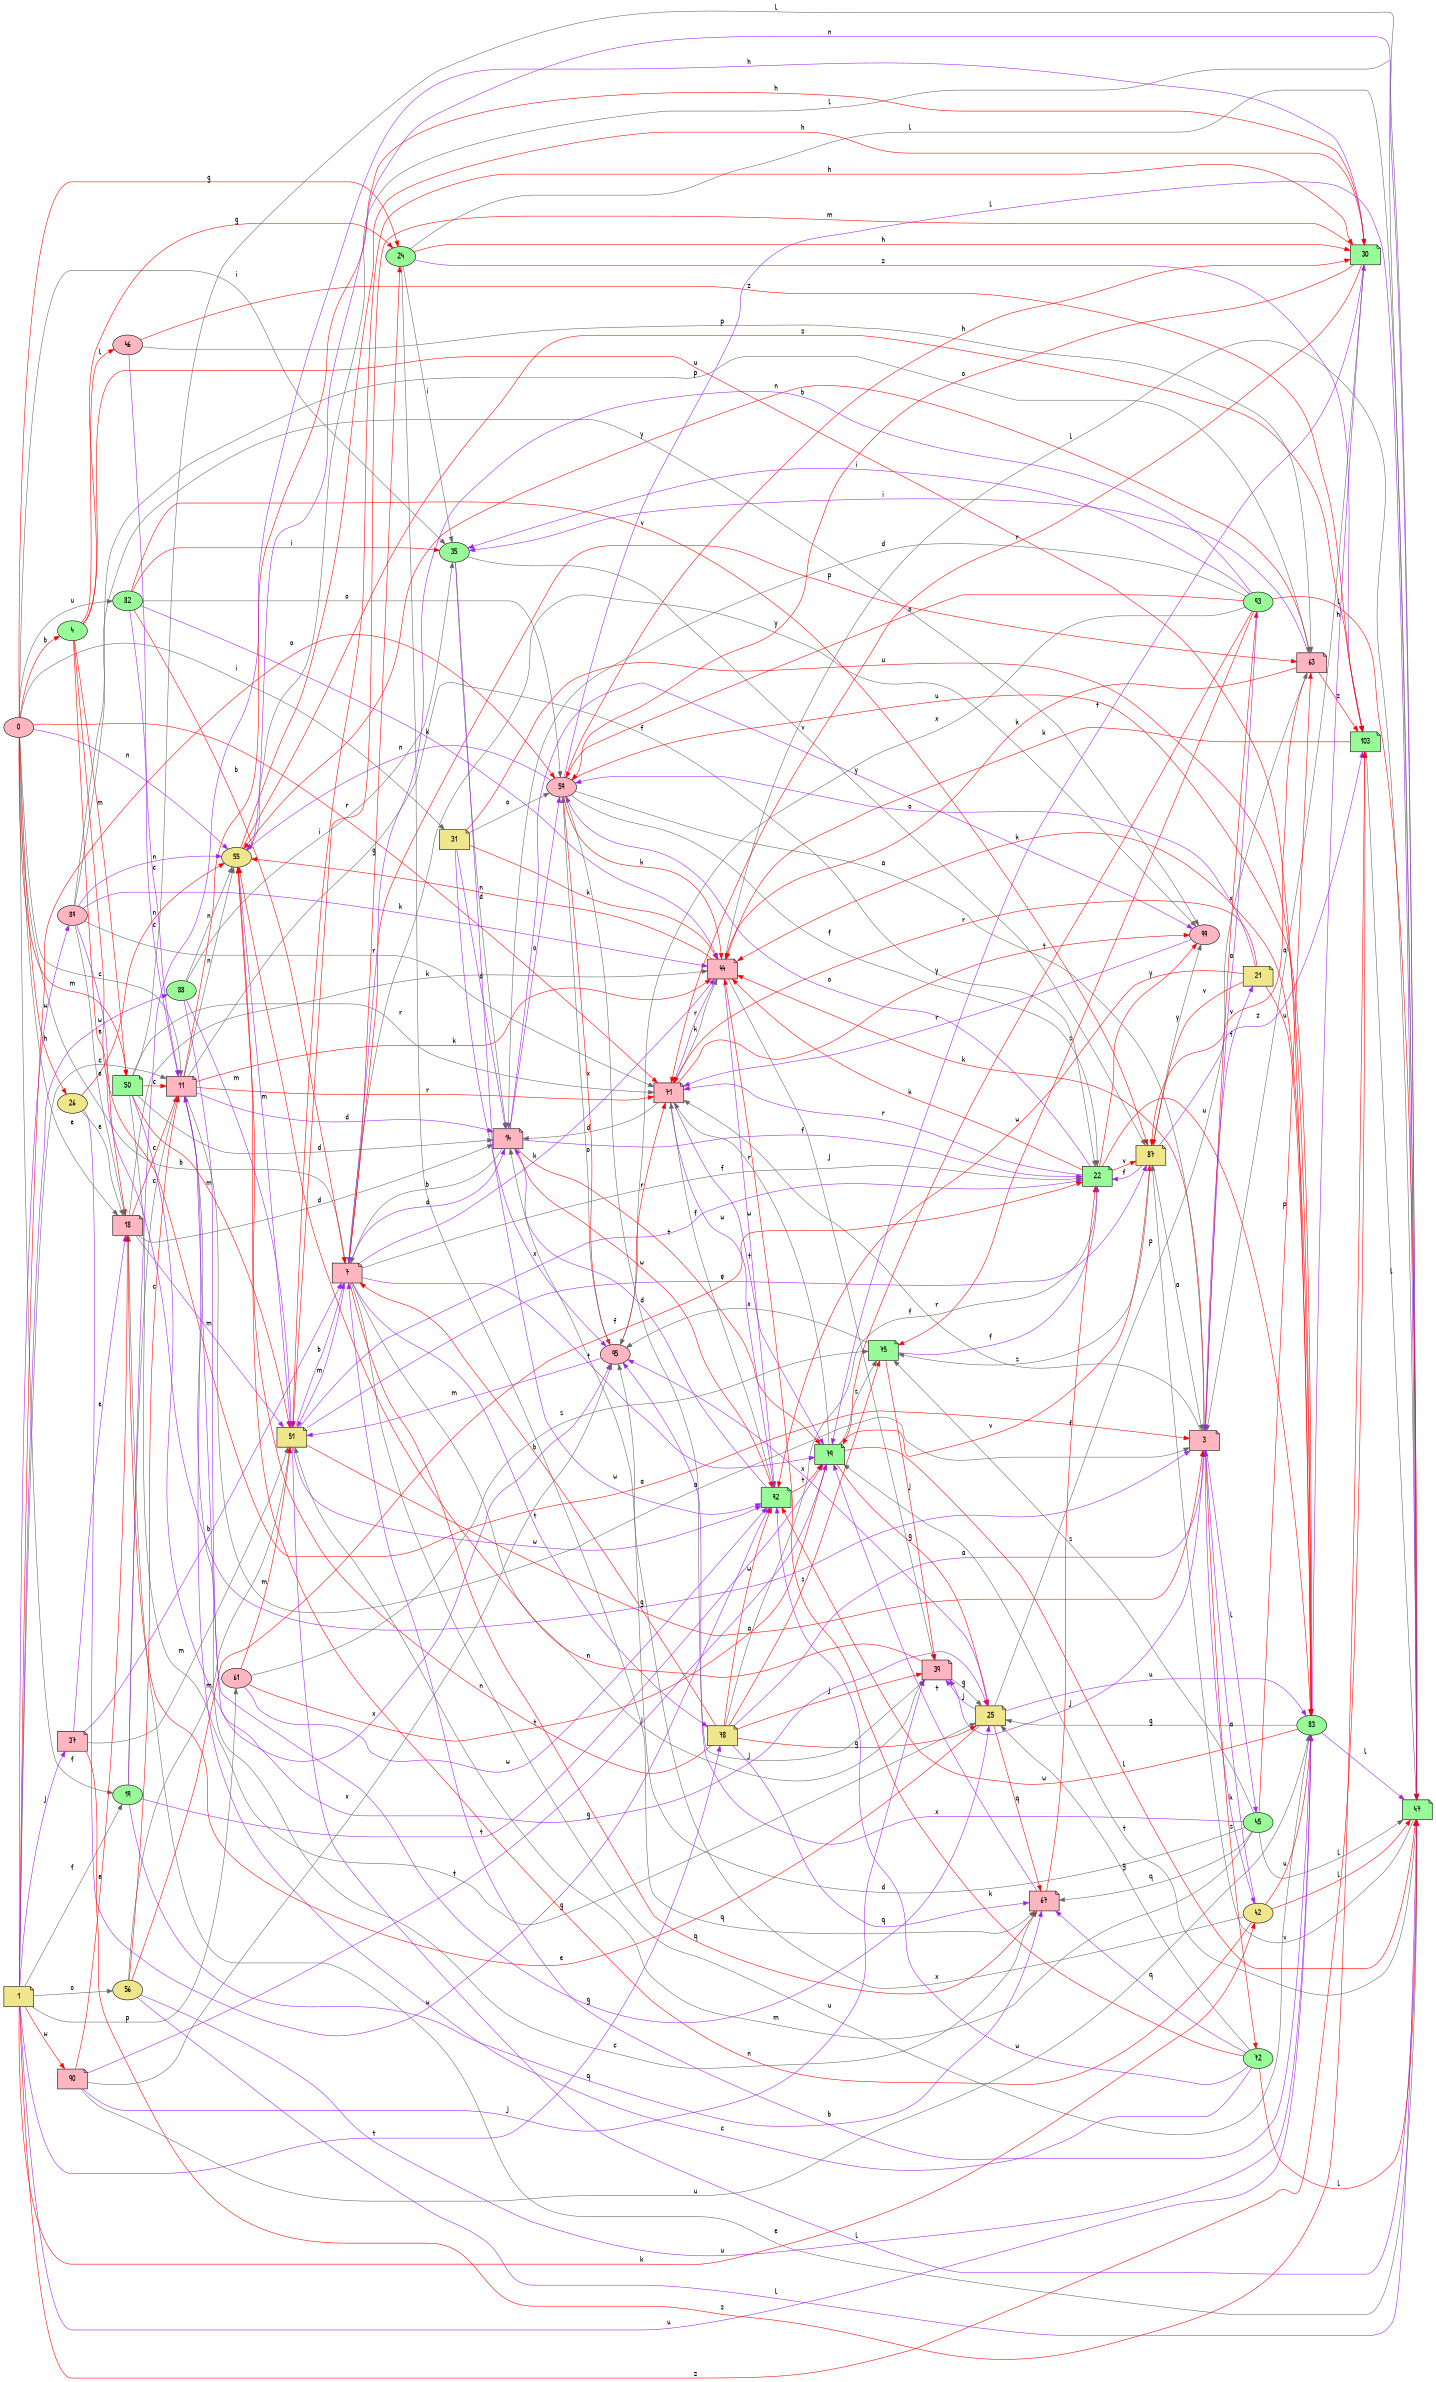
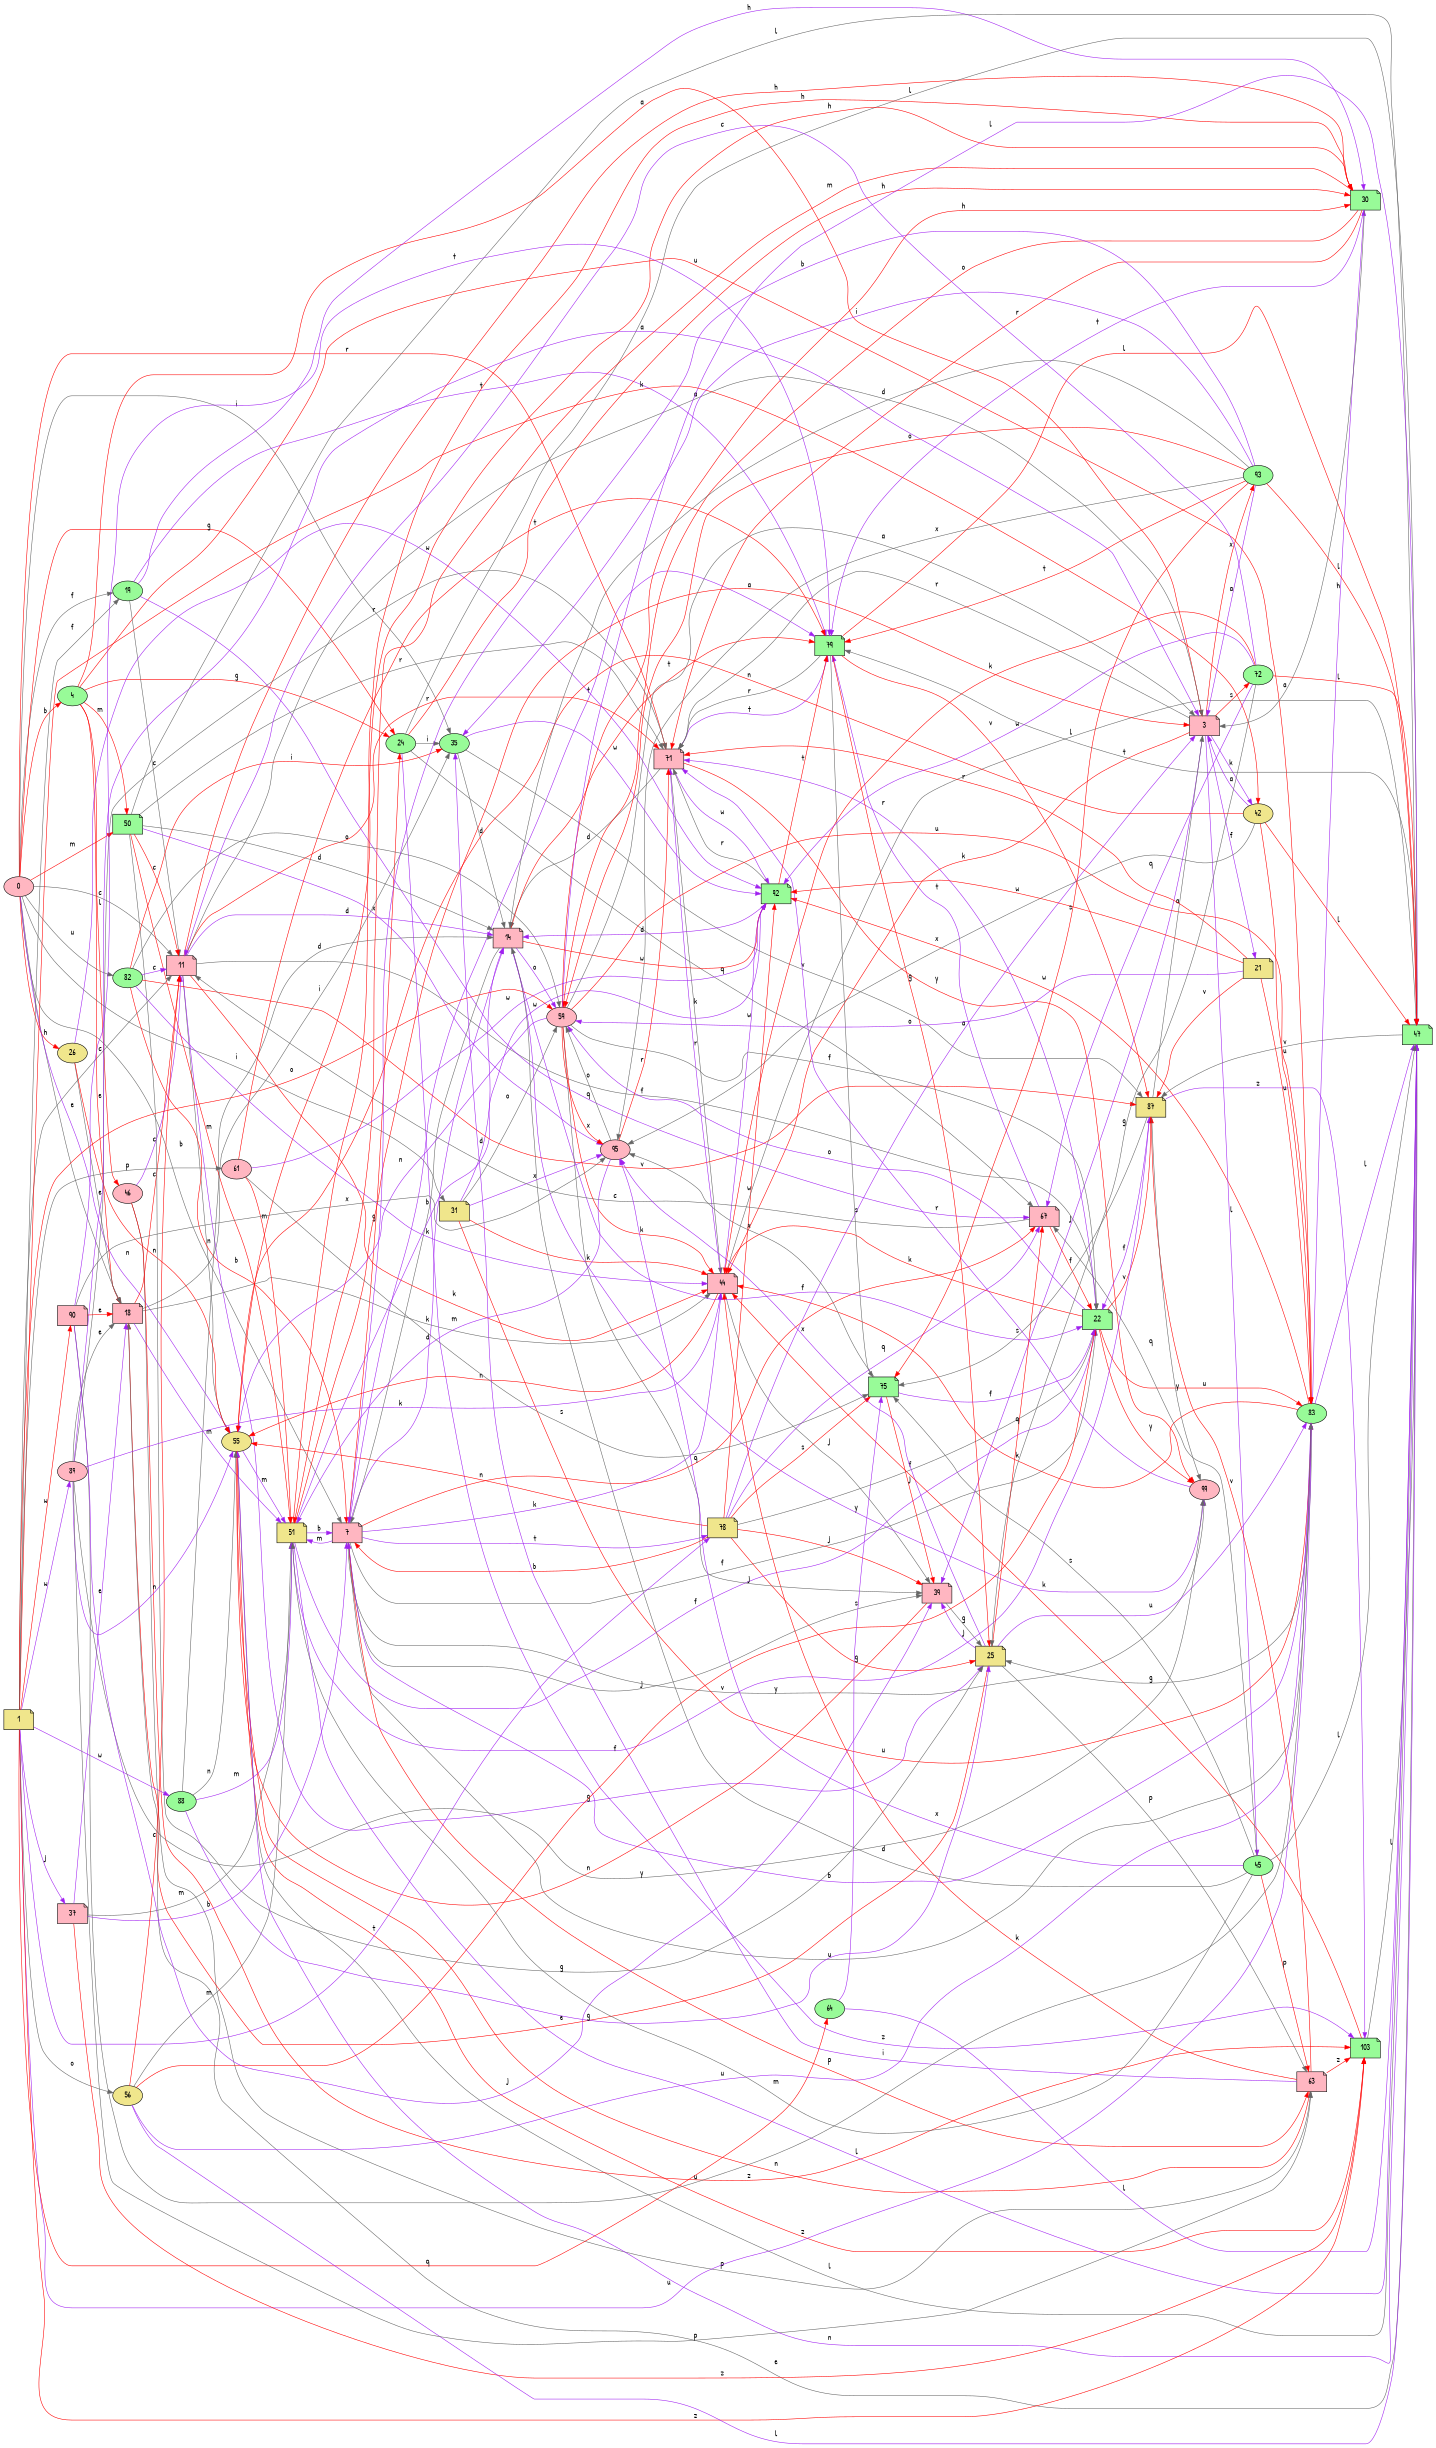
edge "89" -> "3": label "g" -> "a"
node "64": added
